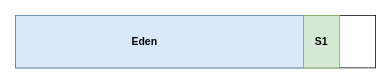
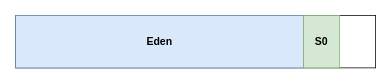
node "Eden": moved (144, 42) -> (159, 42)
node "S1": label "S1" -> "S0"
